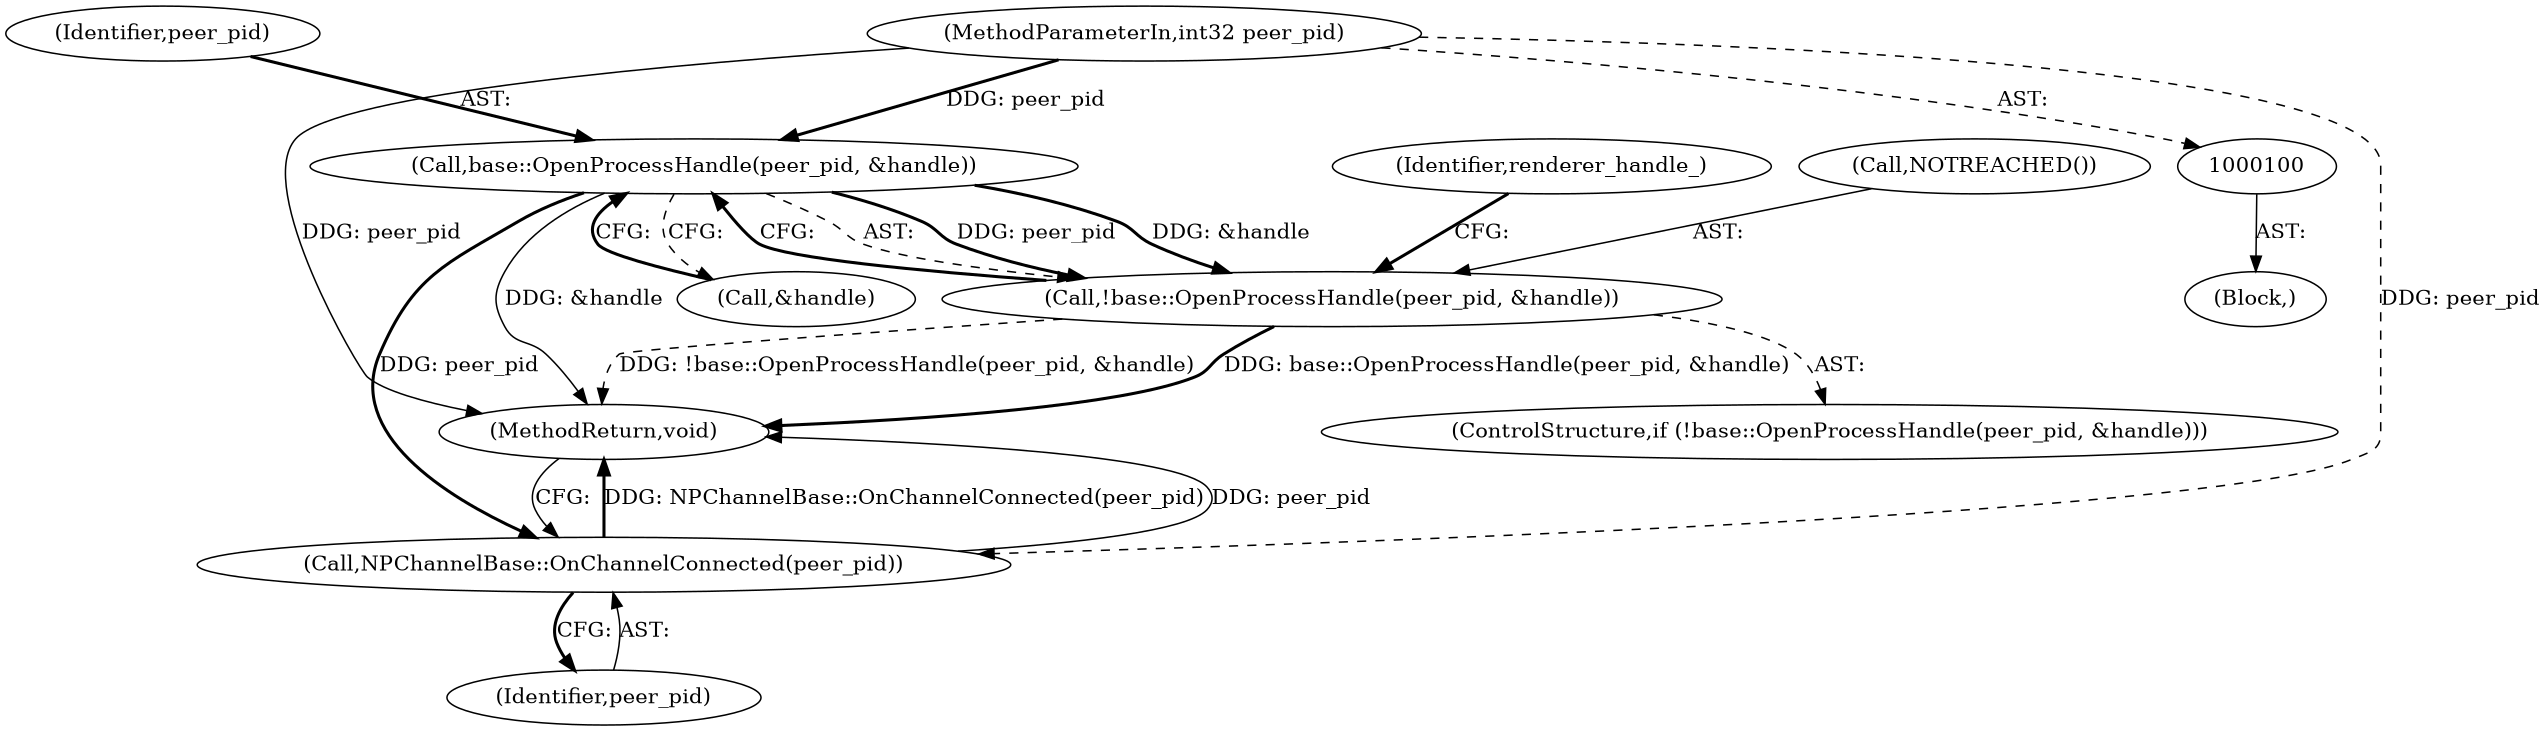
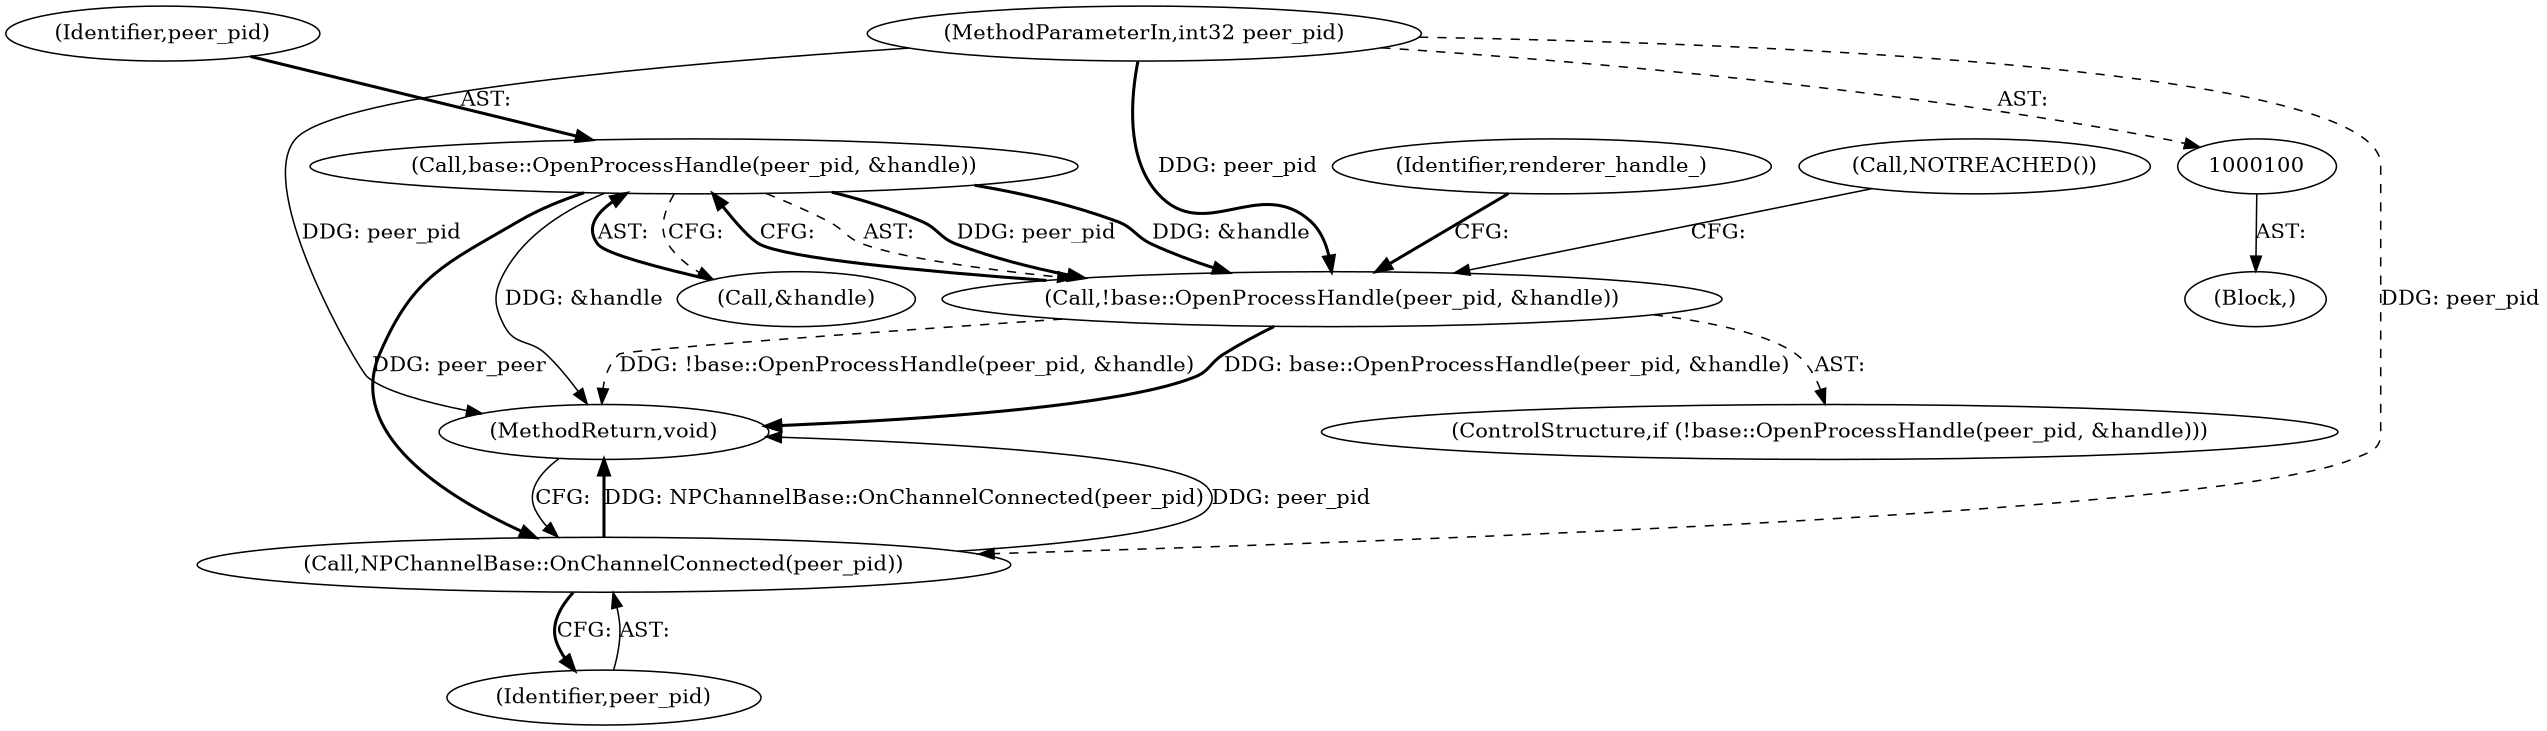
edge "(MethodParameterIn,int32 peer_pid)" -> "(Call,base::OpenProcessHandle(peer_pid, &handle))": now "(MethodParameterIn,int32 peer_pid)" -> "(Call,!base::OpenProcessHandle(peer_pid, &handle))"
edge "(Call,&handle)" -> "(Call,base::OpenProcessHandle(peer_pid, &handle))": label "CFG: " -> "AST: "
edge "(Call,NOTREACHED())" -> "(Call,!base::OpenProcessHandle(peer_pid, &handle))": label "AST: " -> "CFG: "
edge "(Call,base::OpenProcessHandle(peer_pid, &handle))" -> "(Call,NPChannelBase::OnChannelConnected(peer_pid))": label "DDG: peer_pid" -> "DDG: peer_peer"
